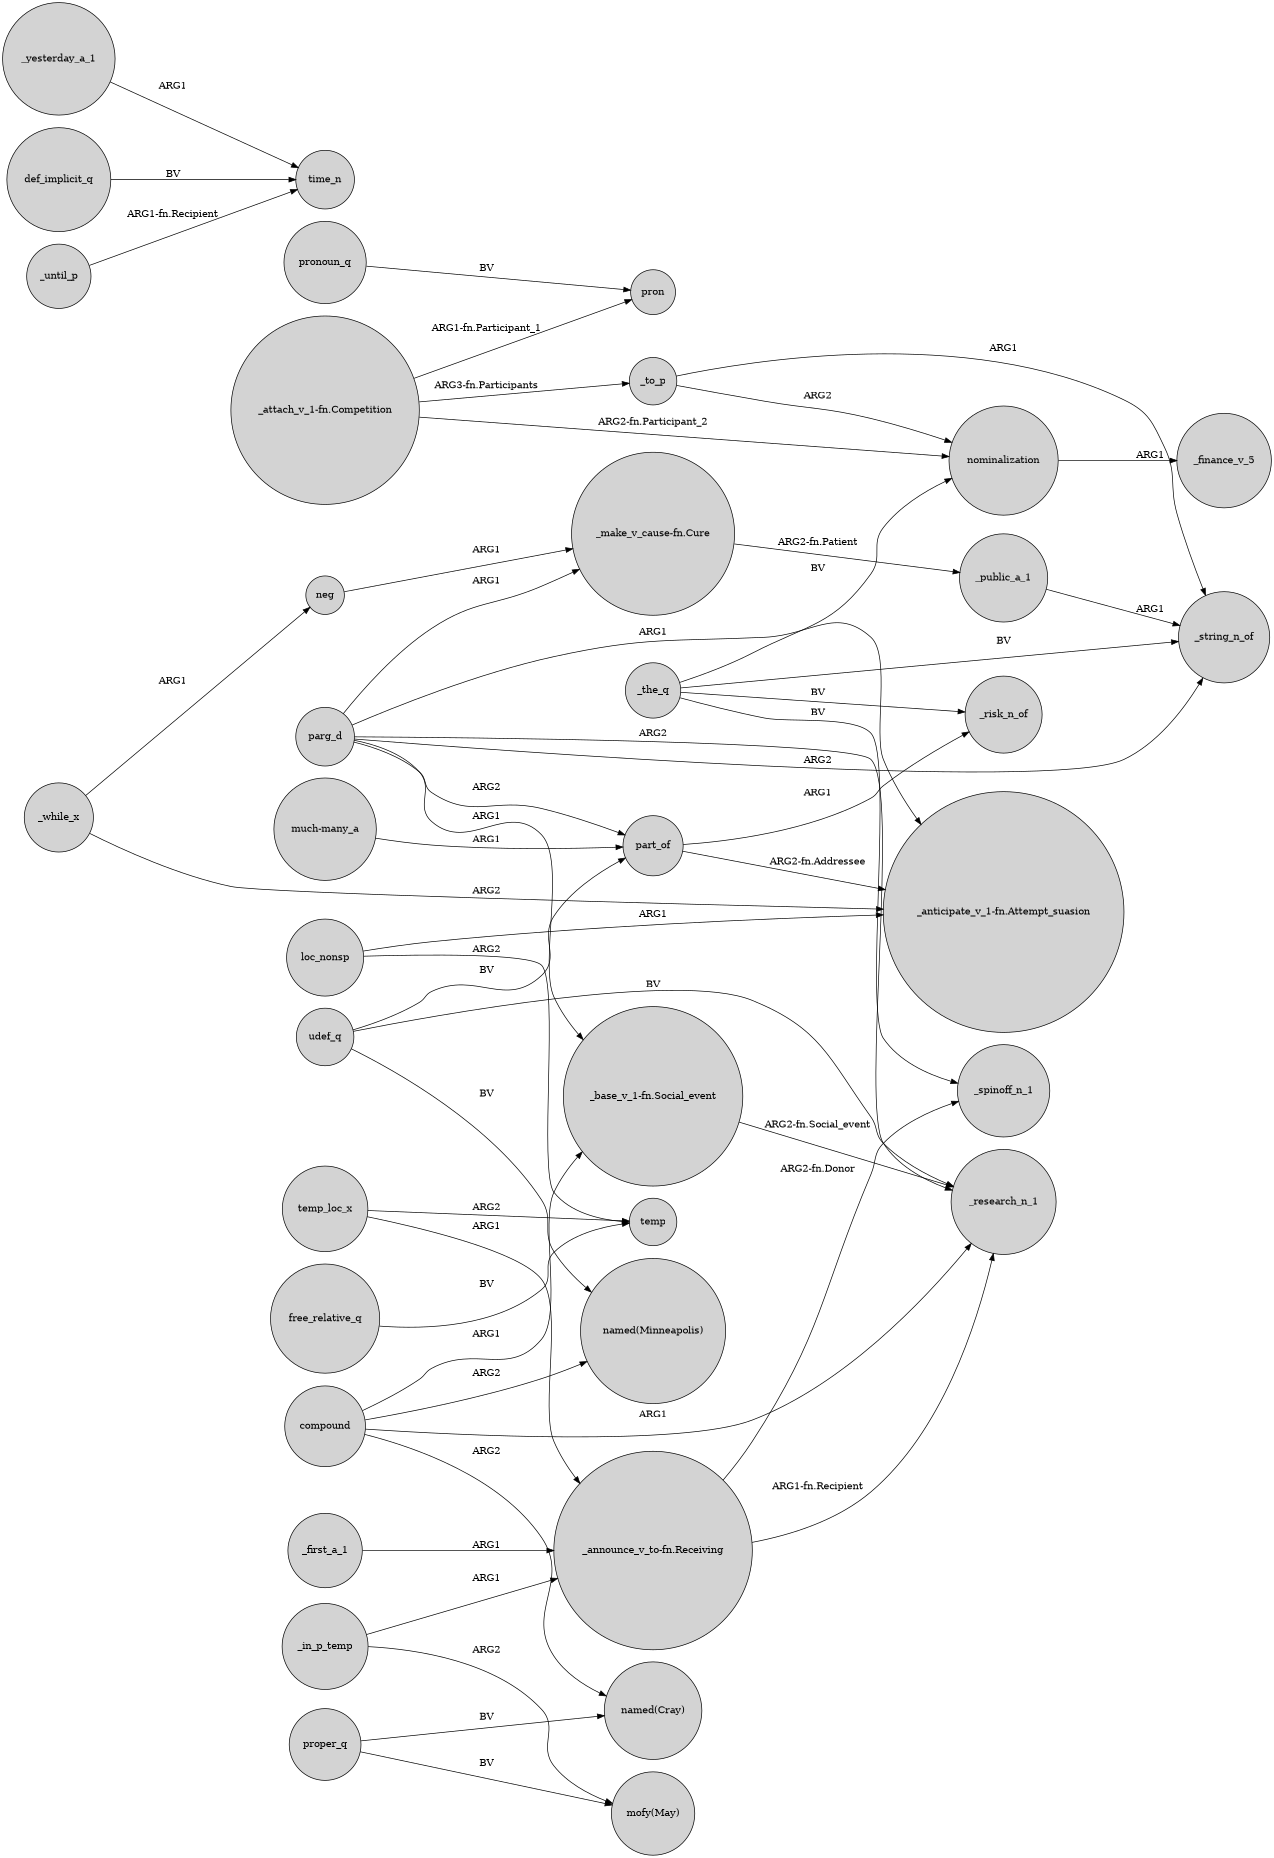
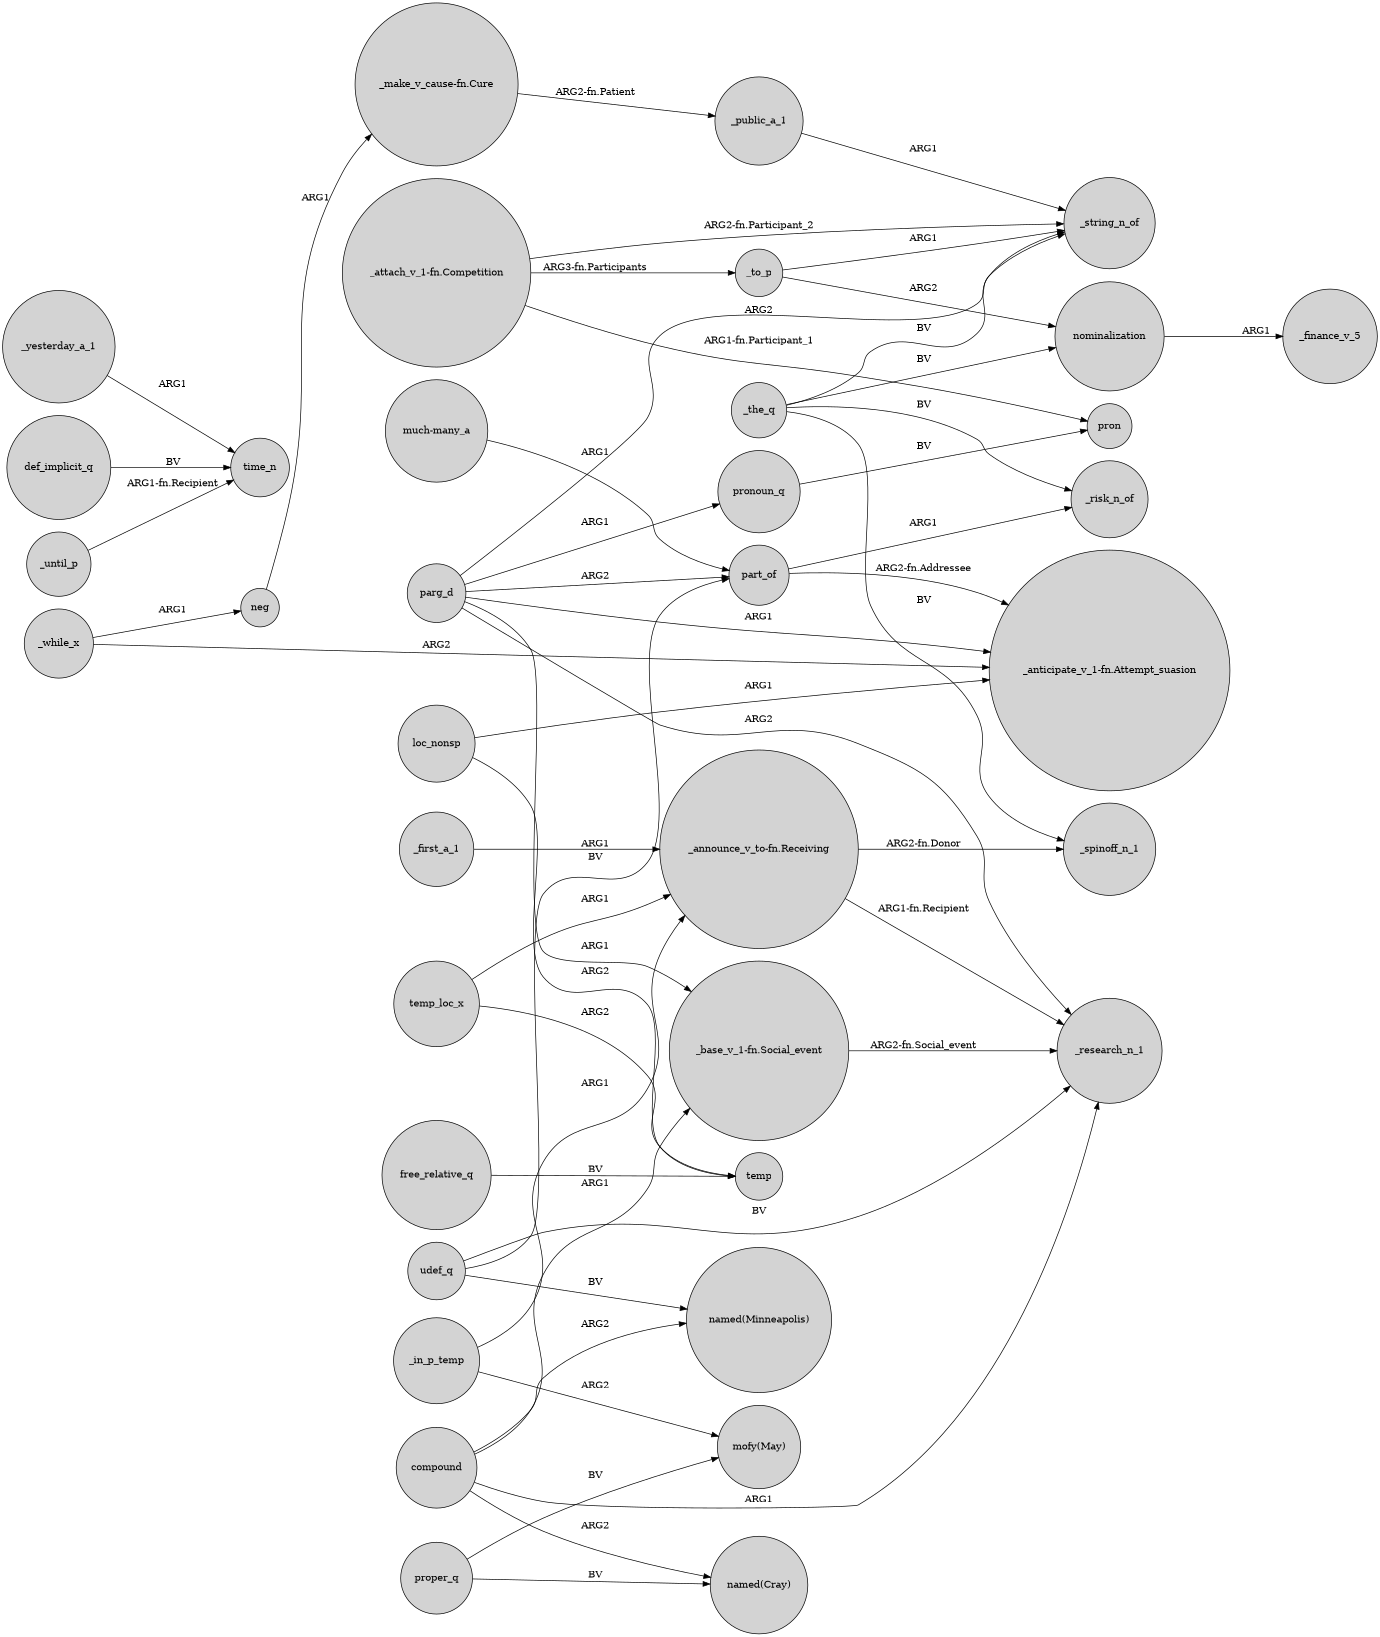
edge "_attach_v_1-fn.Competition" -> "nominalization": now "_attach_v_1-fn.Competition" -> "_string_n_of"
edge "parg_d" -> "_make_v_cause-fn.Cure": now "parg_d" -> "pronoun_q"
